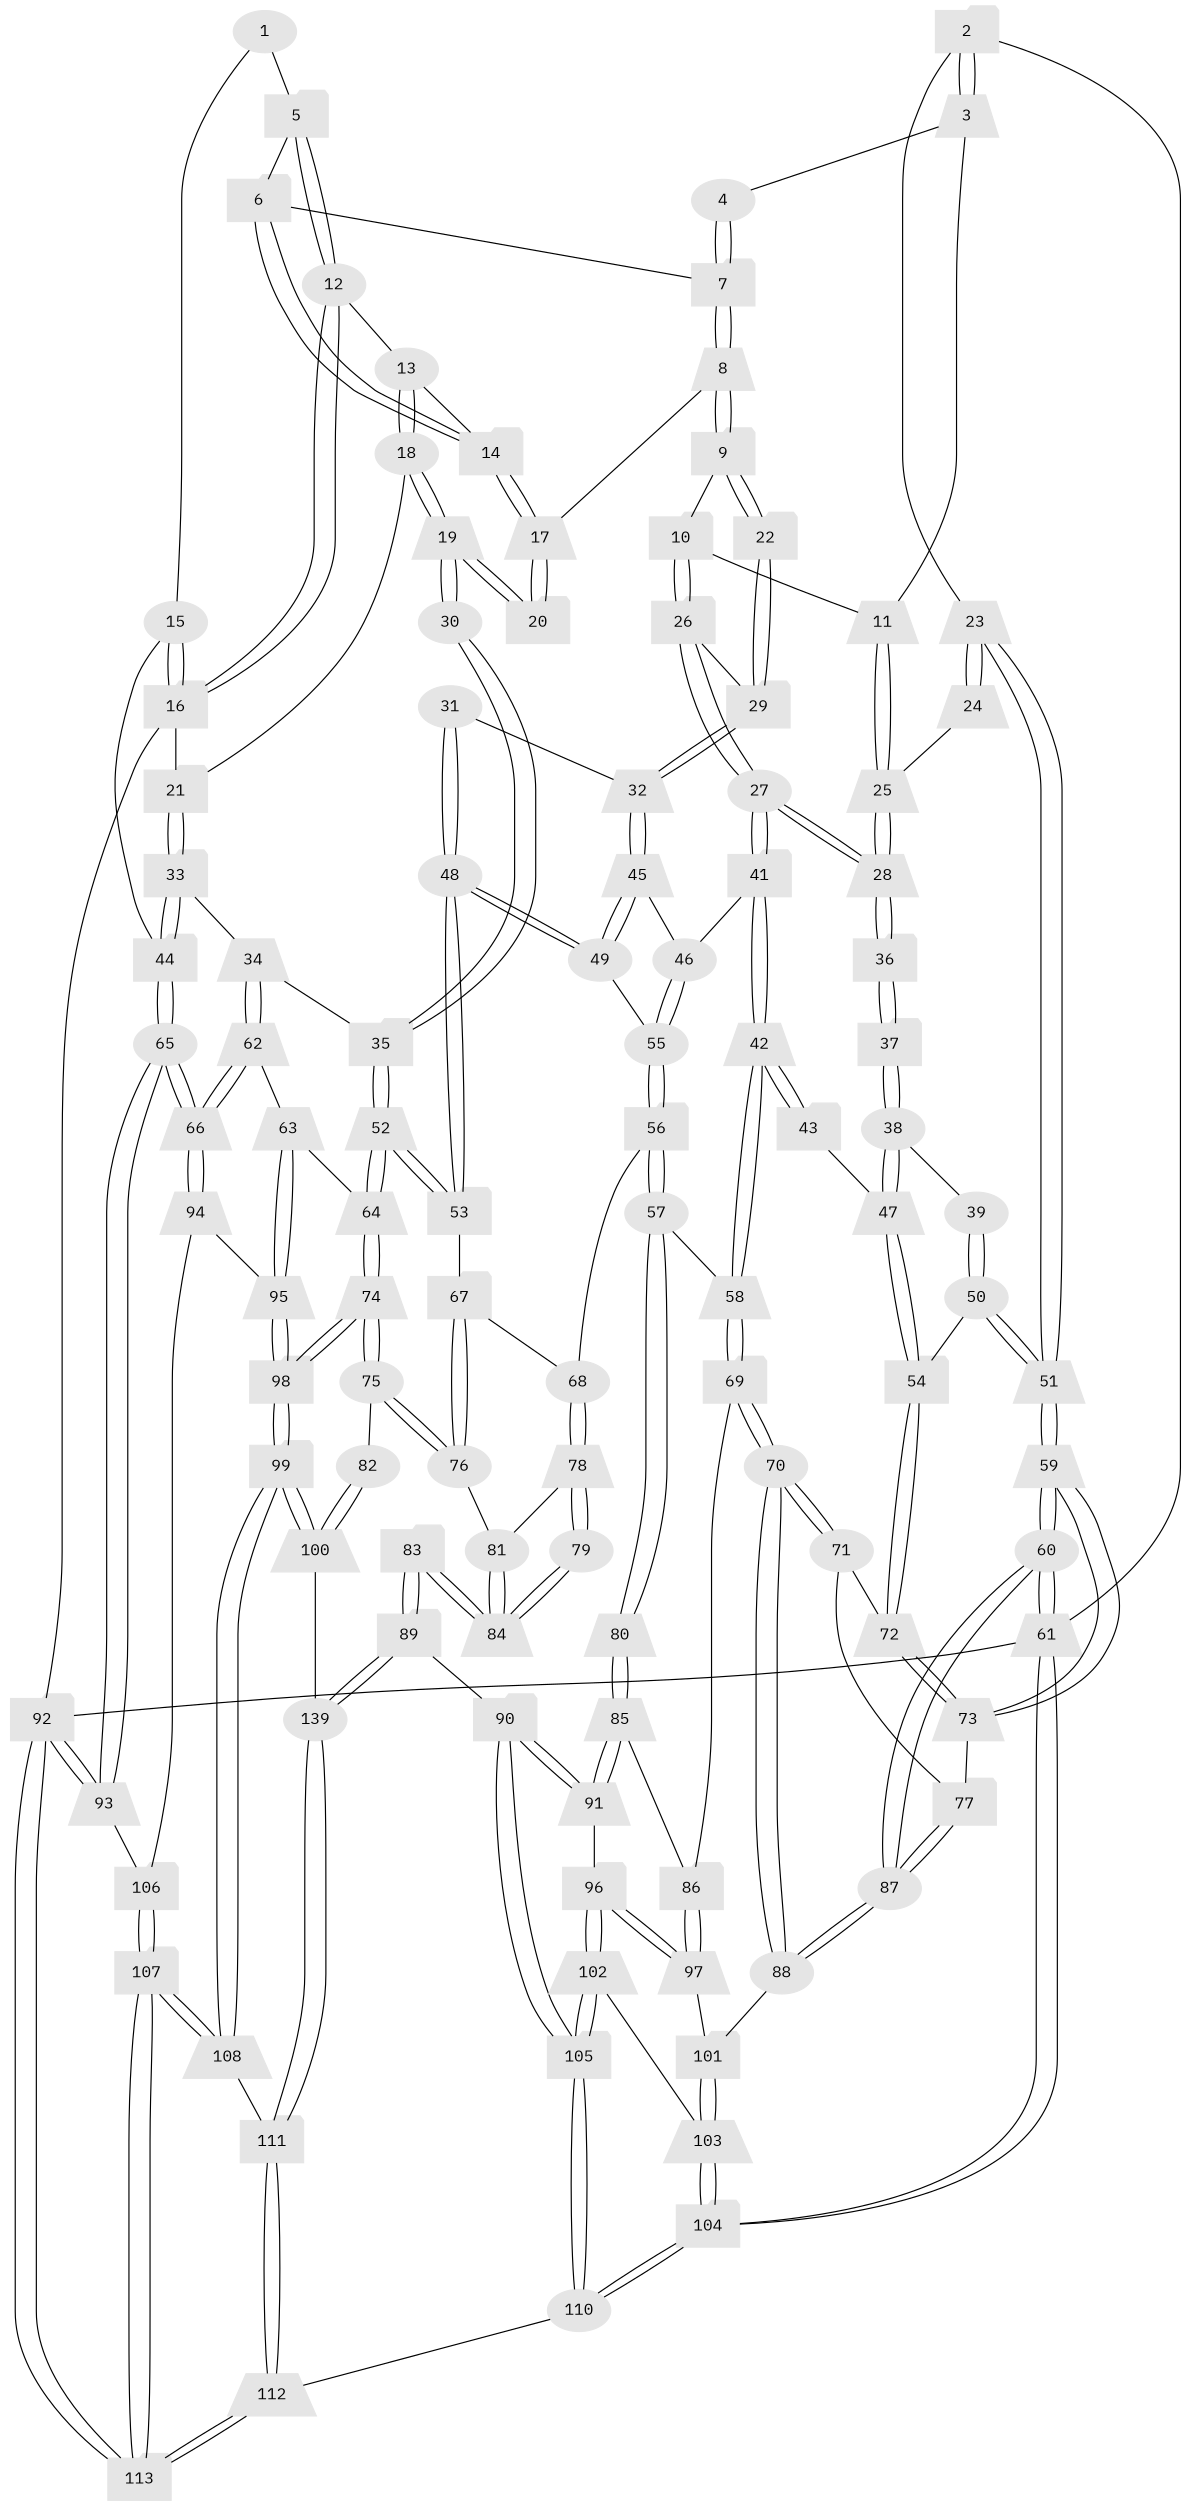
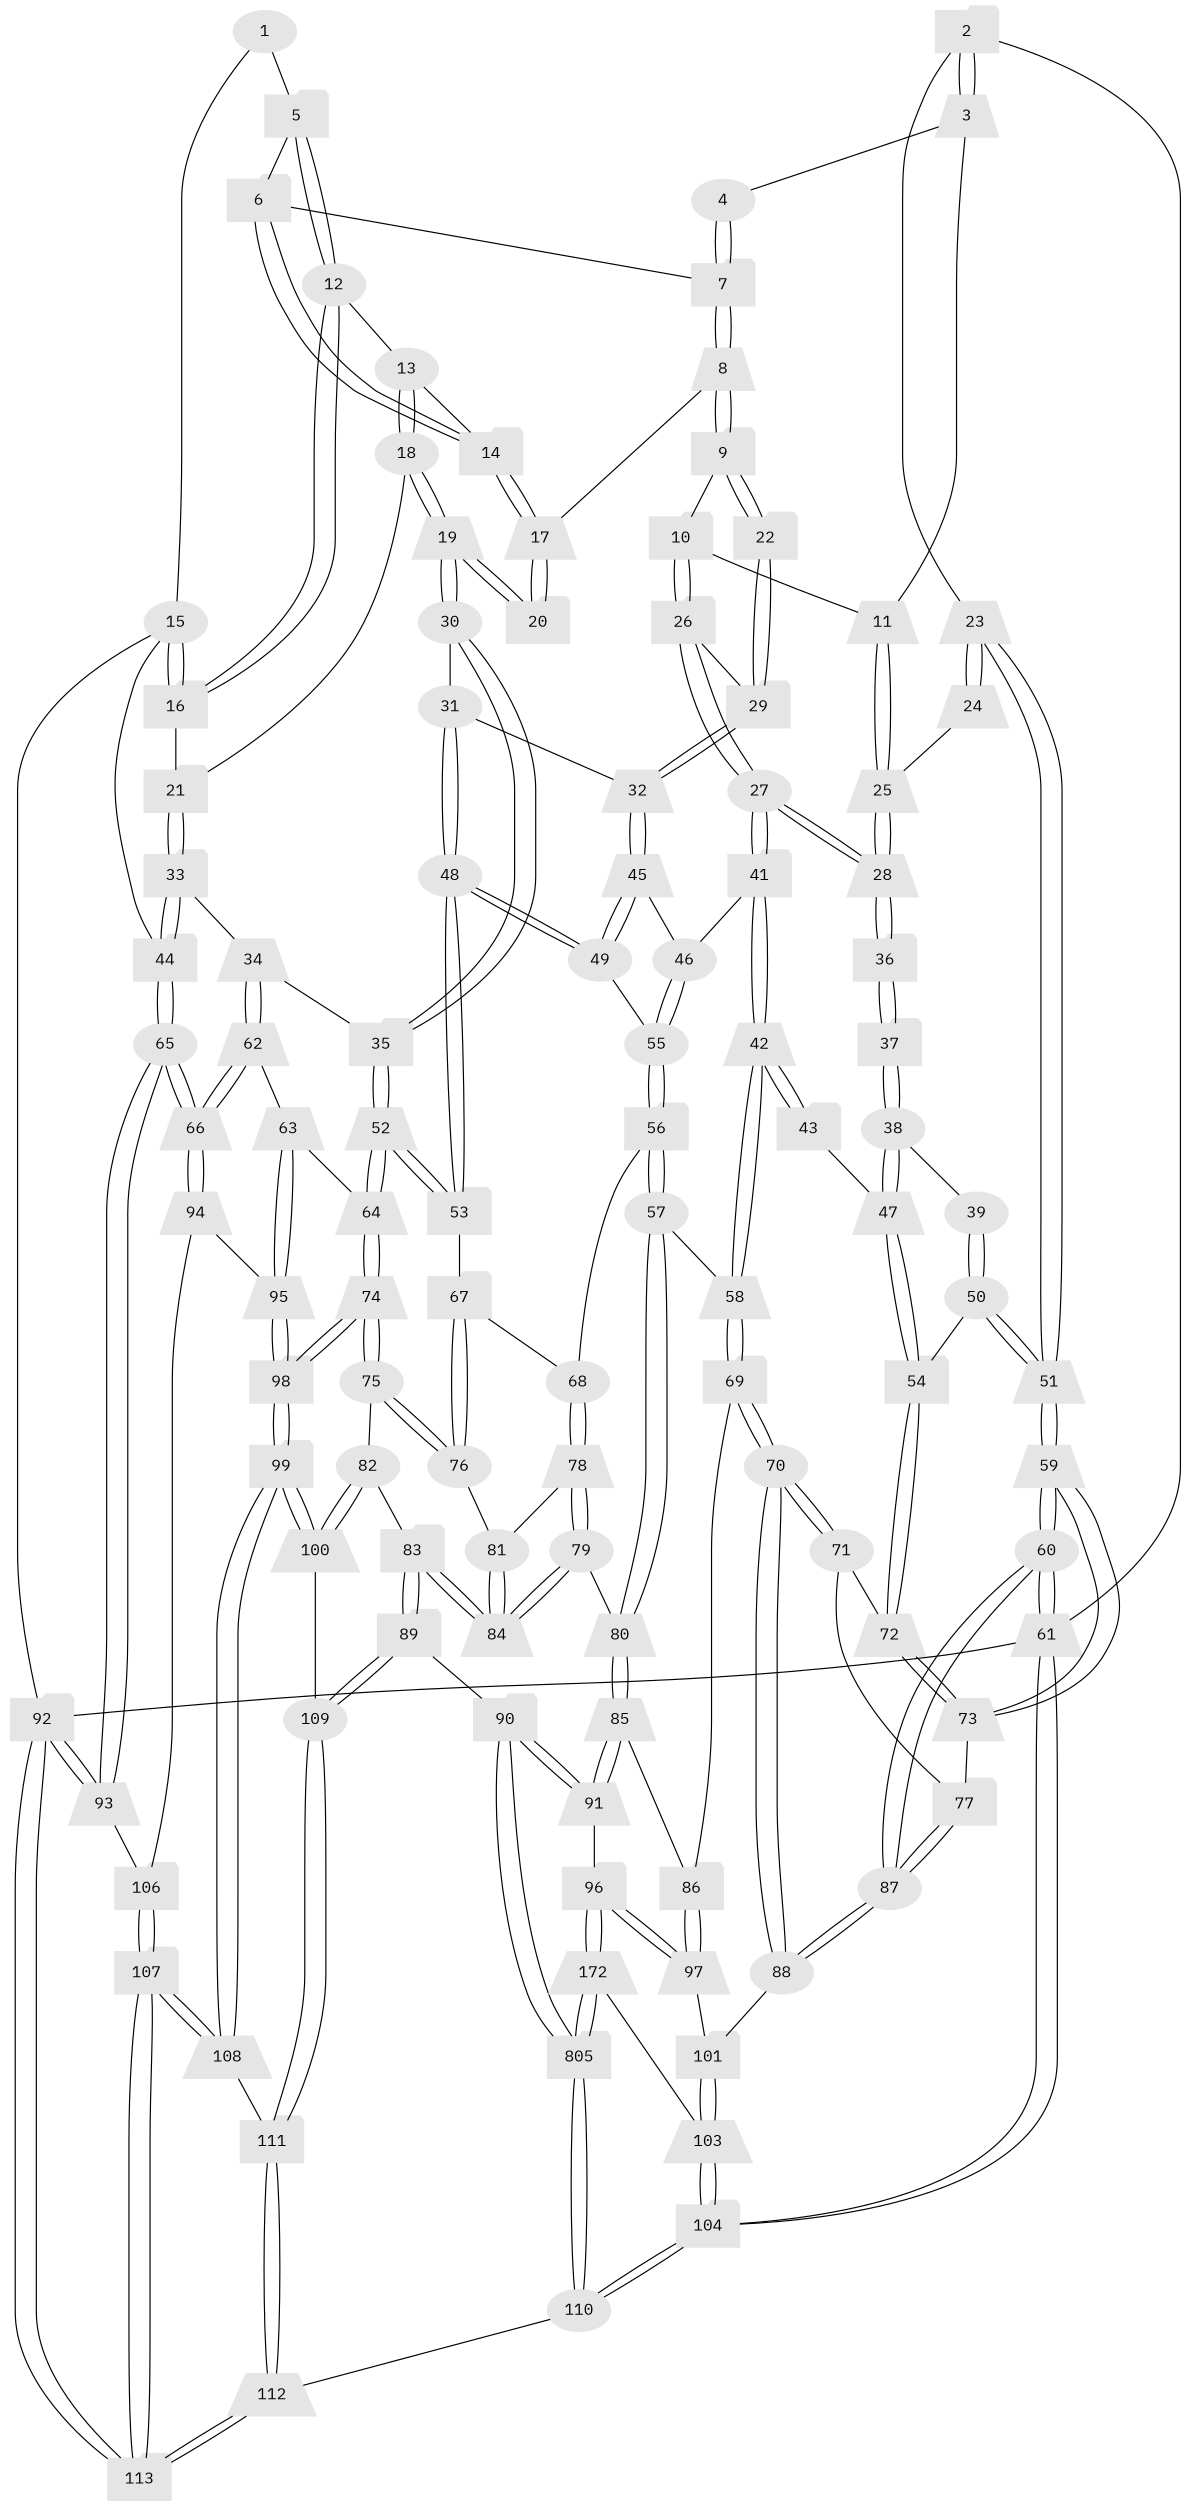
edge "30" -- "31": added
edge "16" -- "92": now "15" -- "92"
edge "82" -- "83": added
edge "79" -- "80": added
node "139": label "139" -> "109"
node "102": label "102" -> "172"
node "105": label "105" -> "805"
